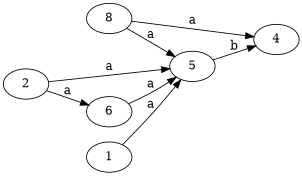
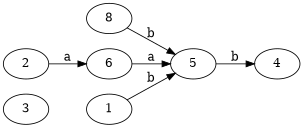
edge "8" -> "4": removed, label "a"
edge "8" -> "5": label "a" -> "b"
edge "2" -> "5": removed, label "a"
edge "1" -> "5": label "a" -> "b"
node "3": added
